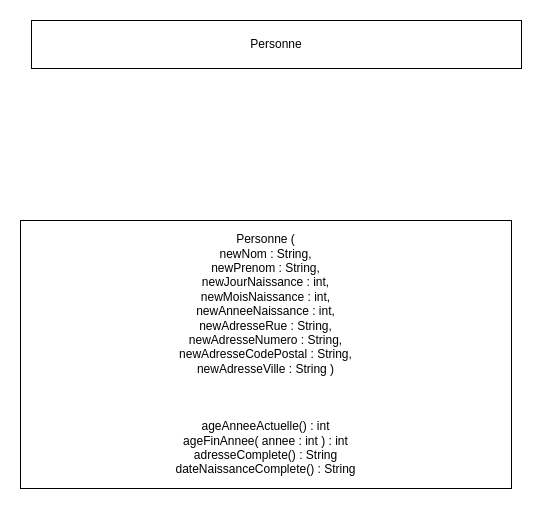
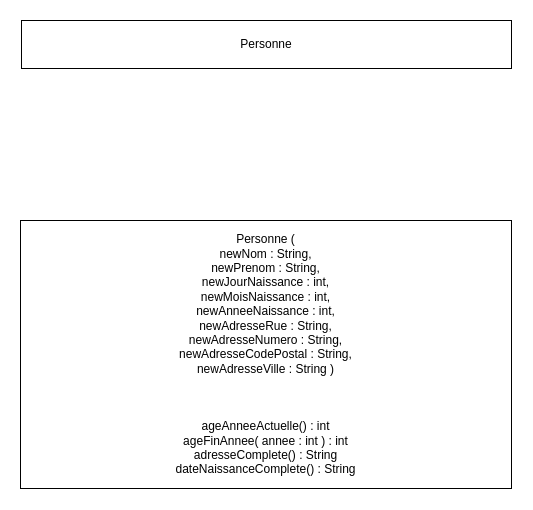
node "Personne": moved (277, 45) -> (267, 45)
